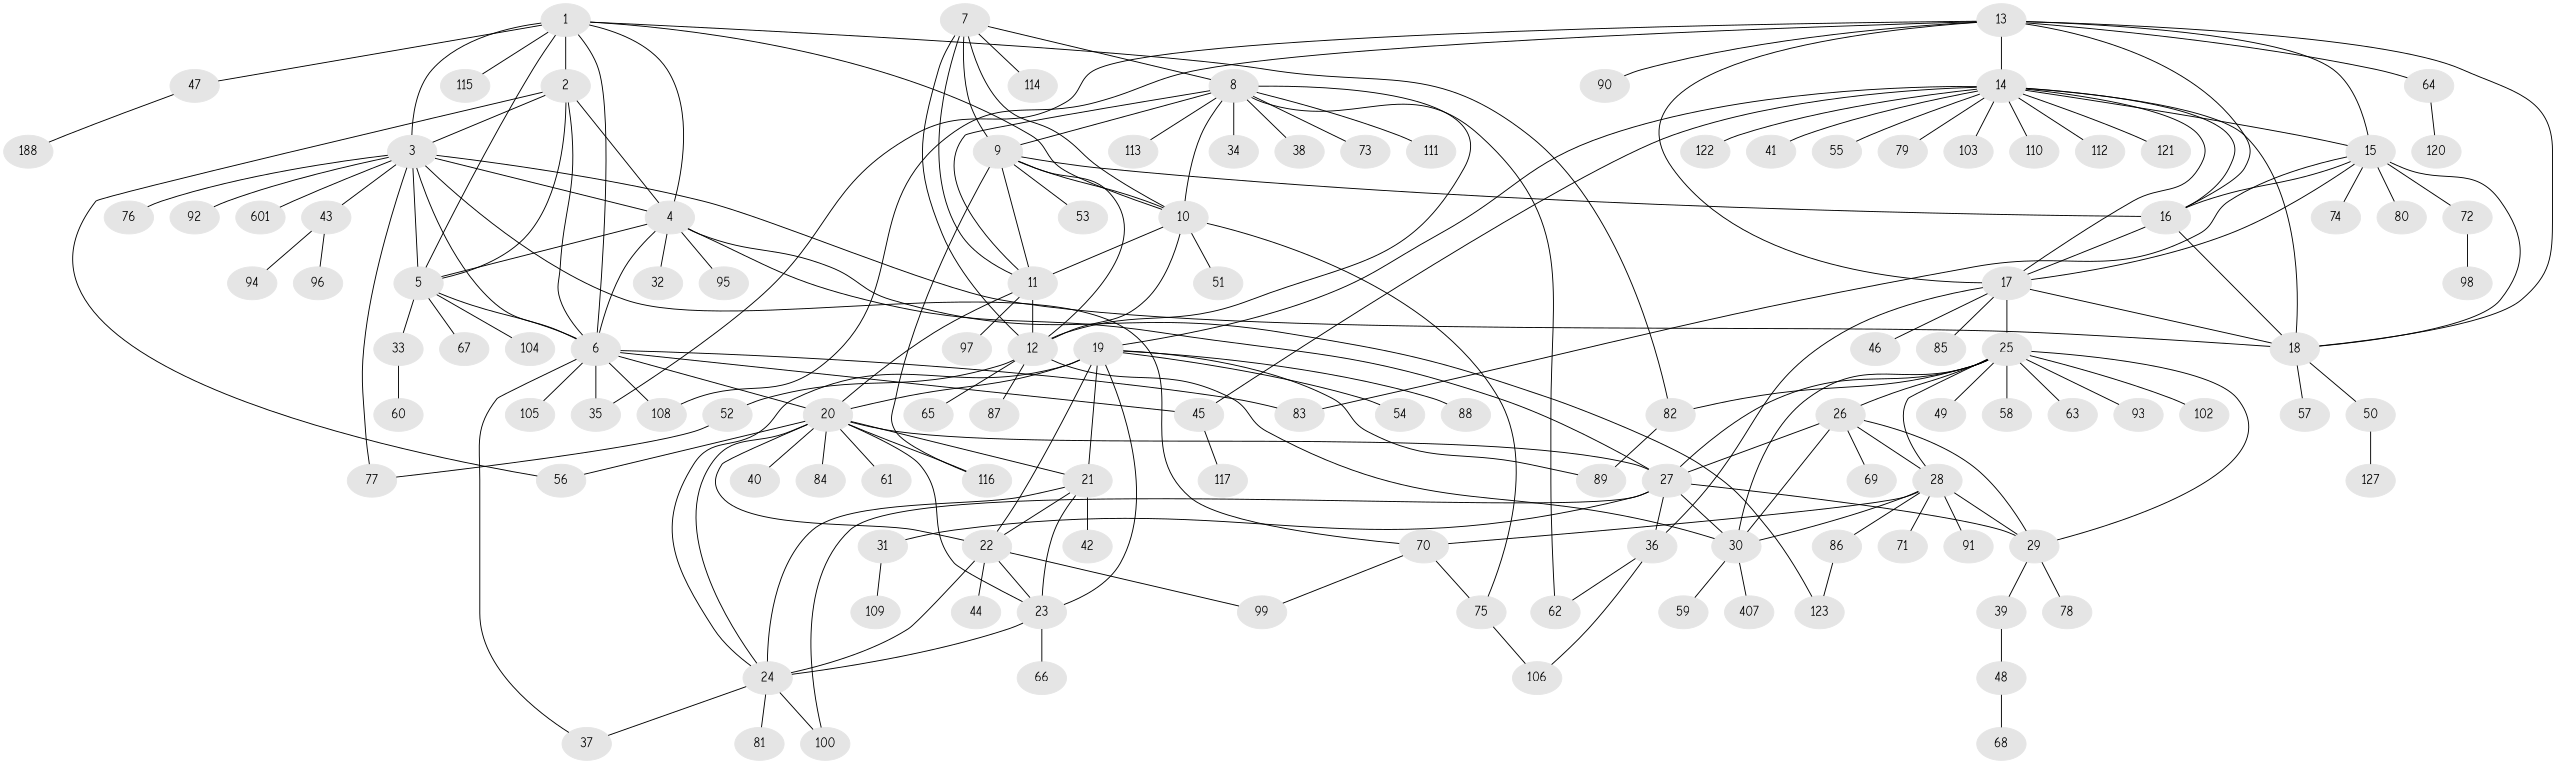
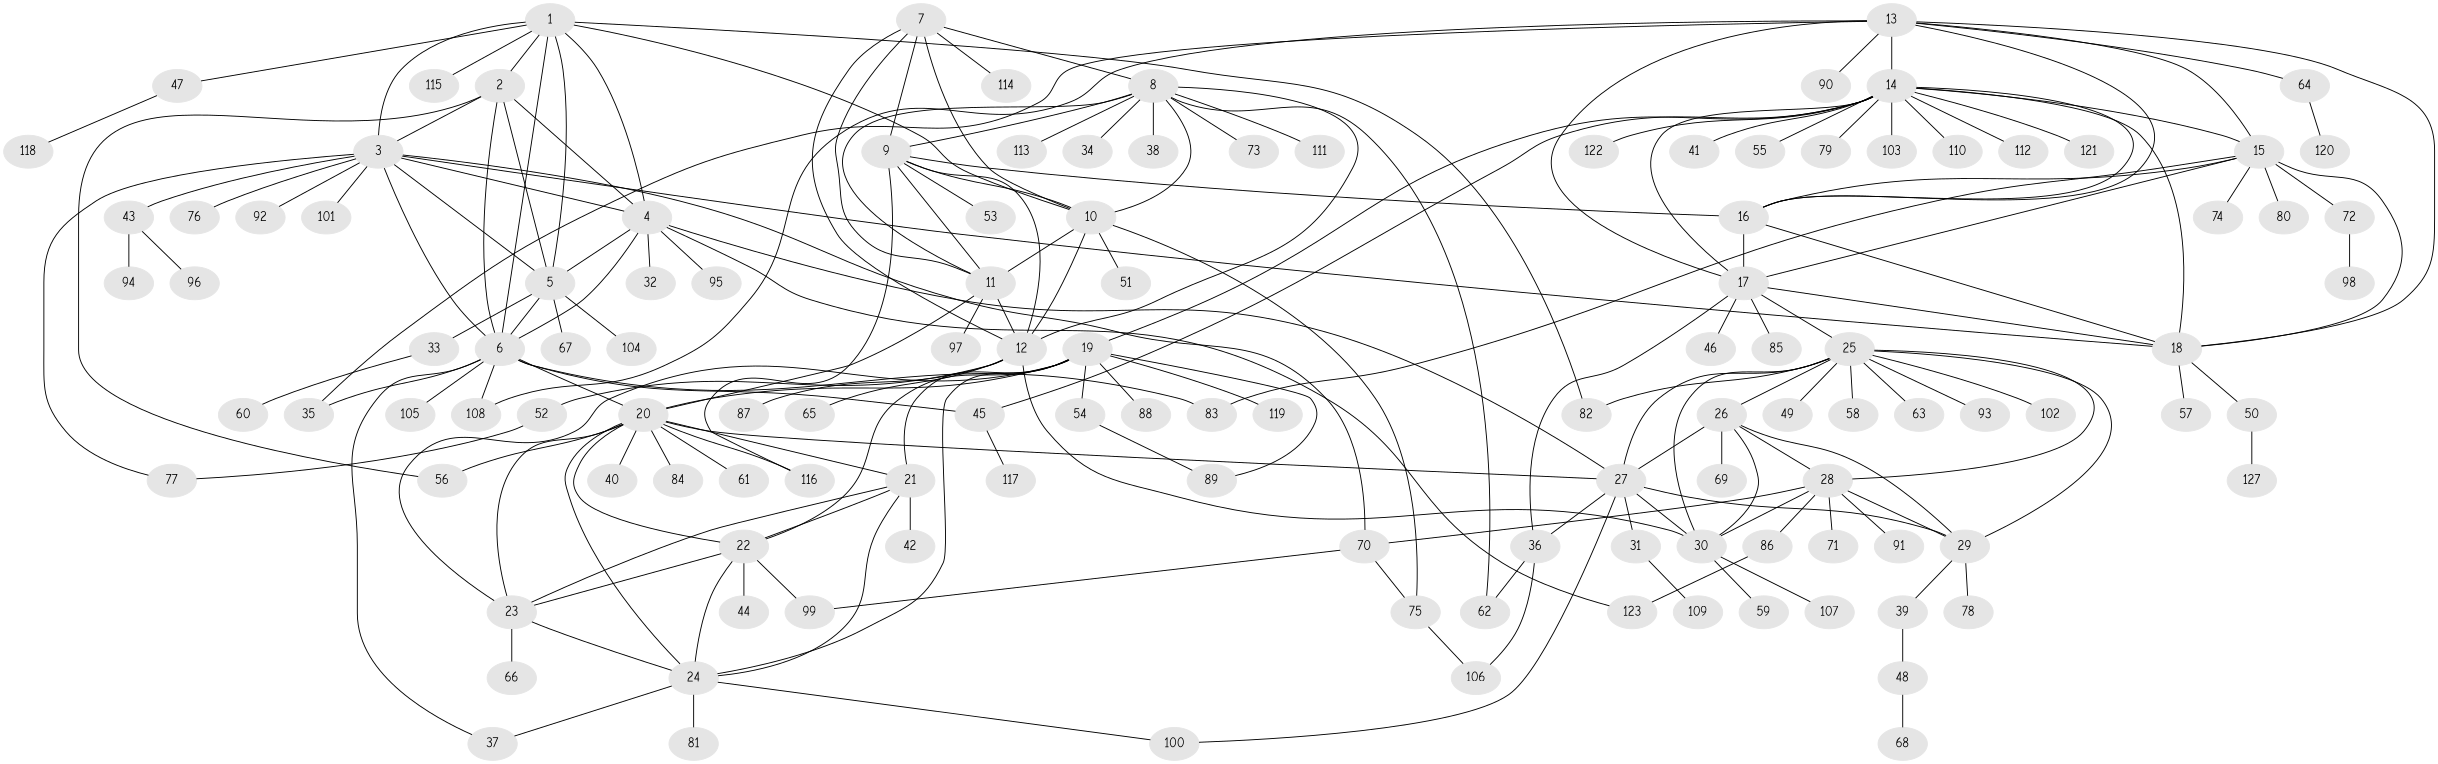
node "188": label "188" -> "118"
node "601": label "601" -> "101"
node "119": added
edge "82" -- "89": now "54" -- "89"
node "407": label "407" -> "107"
